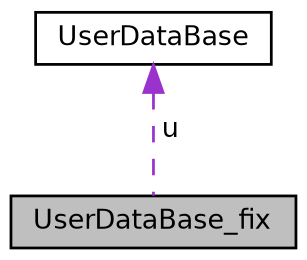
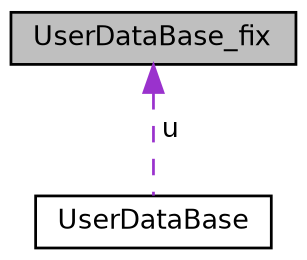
edge "UserDataBase_fix" -> "UserDataBase": reversed
